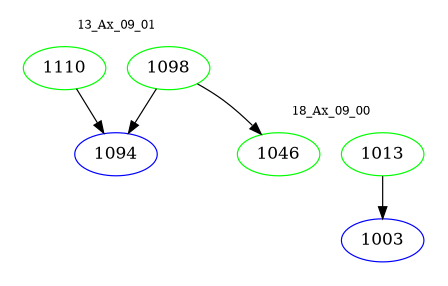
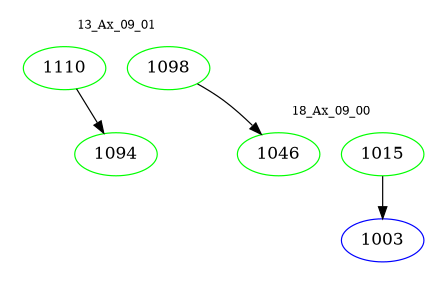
edge "1098" -> "1094": removed
node "1094": color blue -> green
node "1013": label "1013" -> "1015"
